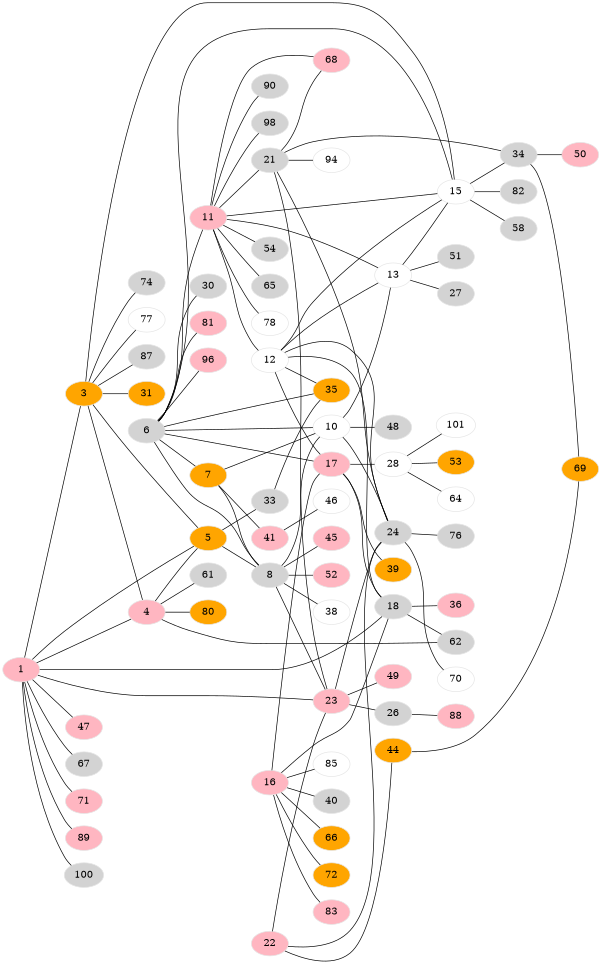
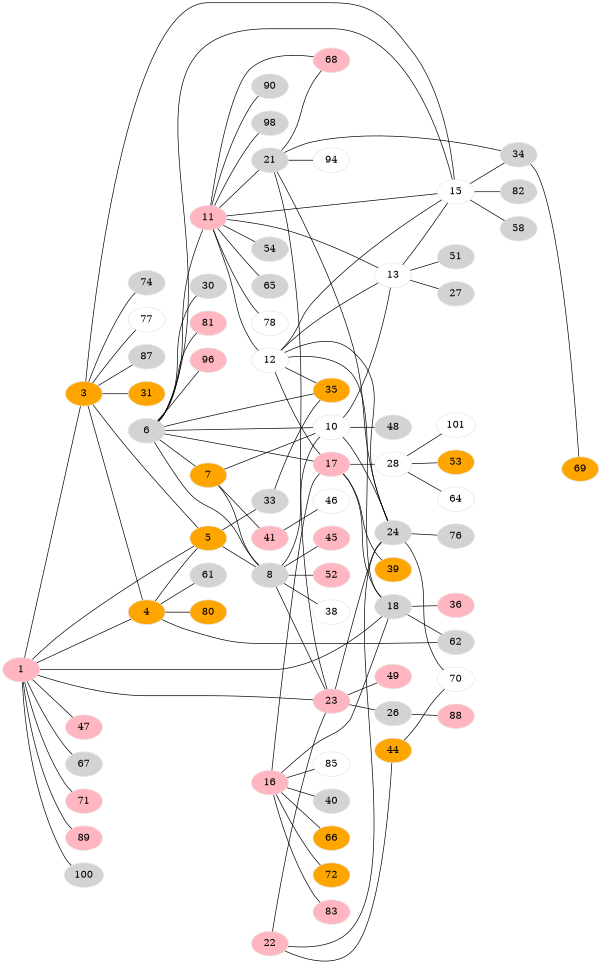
node "50": removed
node "4": fillcolor lightpink -> orange
edge "69" -- "44": now "70" -- "44"
